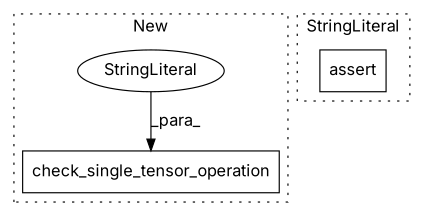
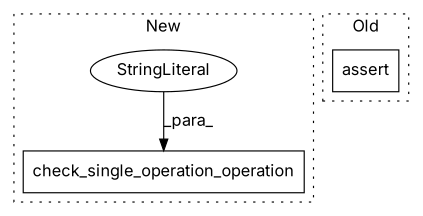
cluster "StringLiteral": label "StringLiteral" -> "Old"
node "check_single_tensor_operation": label "check_single_tensor_operation" -> "check_single_operation_operation"
